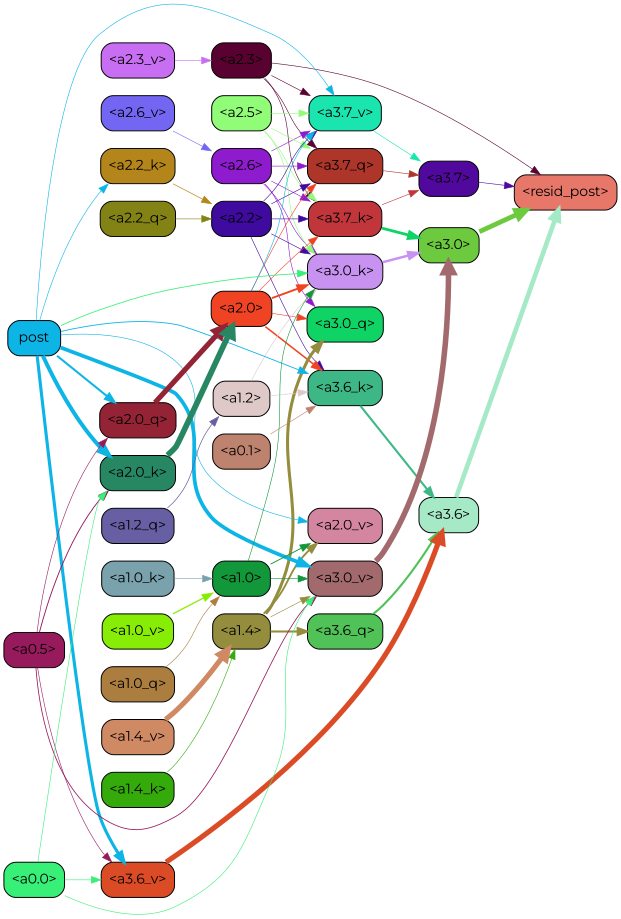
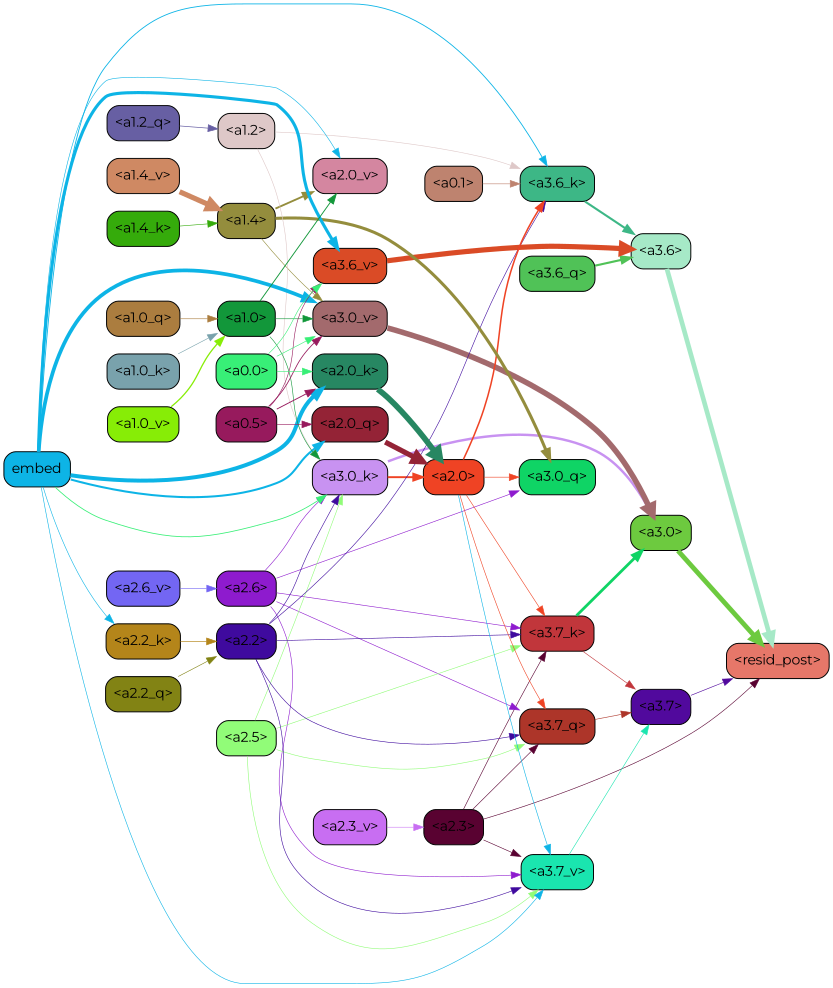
edge "<a2.0>" -> "<a3.0_k>": reversed
node "post": label "post" -> "embed"
edge "<a1.4>" -> "<a3.6_q>": removed
